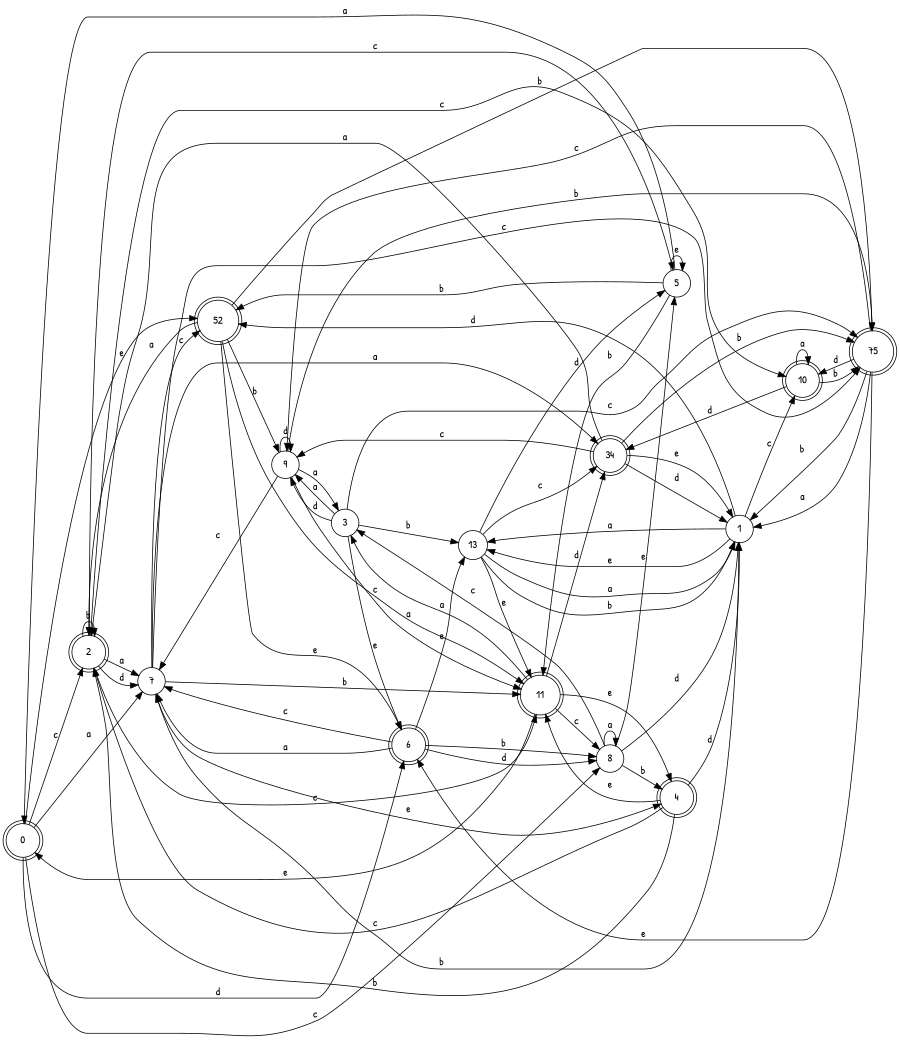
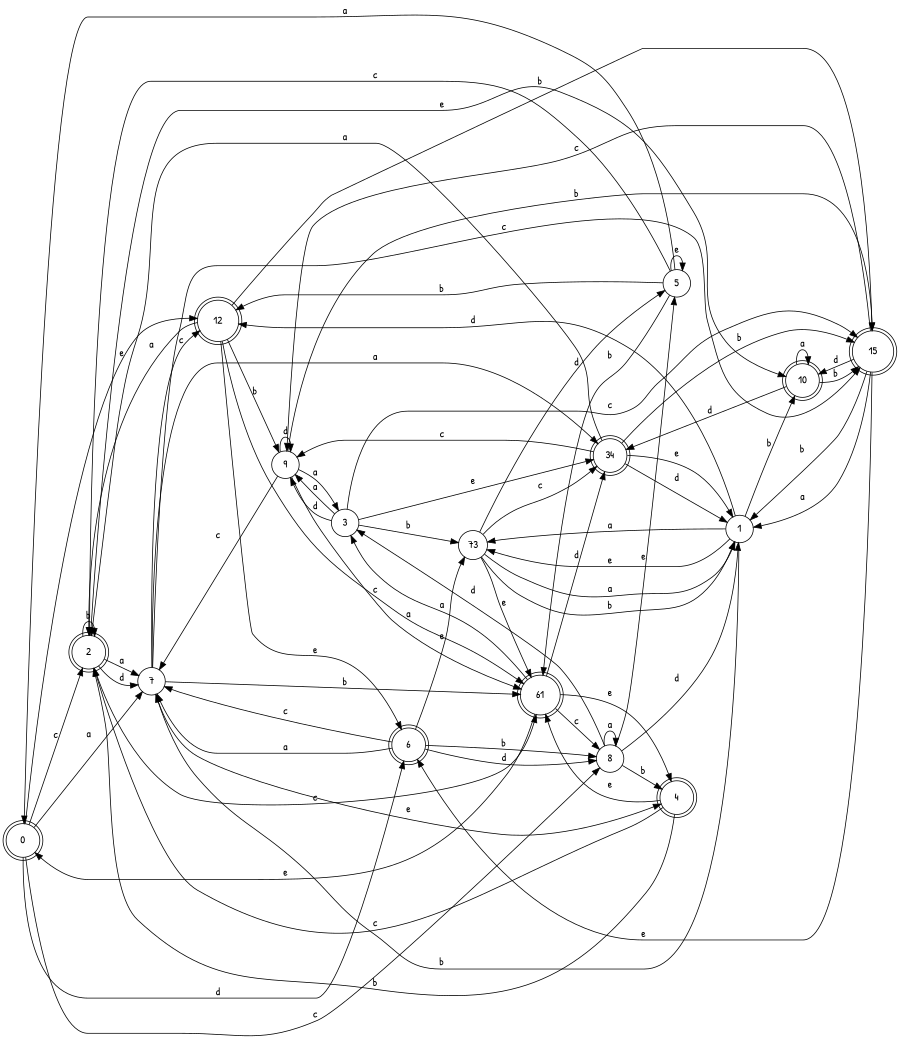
edge "2" -> "5": reversed
edge "2" -> "10": label "c" -> "e"
node "52": label "52" -> "12"
node "75": label "75" -> "15"
edge "1" -> "10": label "c" -> "b"
node "13": label "13" -> "73"
edge "8" -> "3": label "c" -> "d"
edge "3" -> "6": now "3" -> "34"
edge "4" -> "1": removed, label "d"
node "11": label "11" -> "61"
